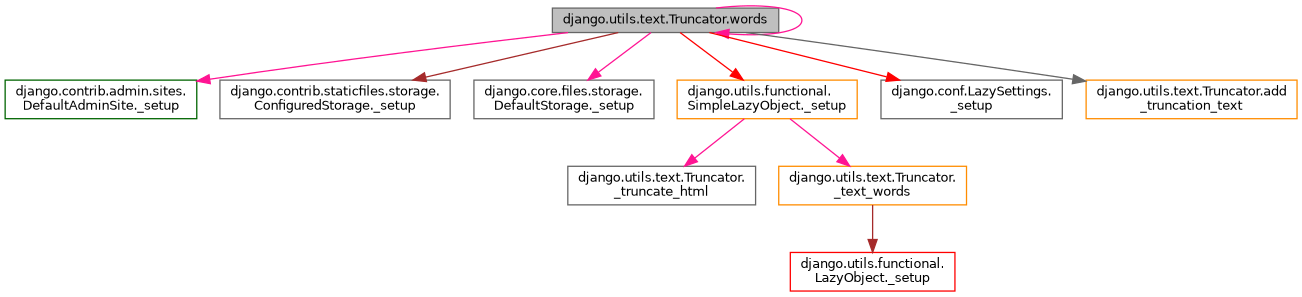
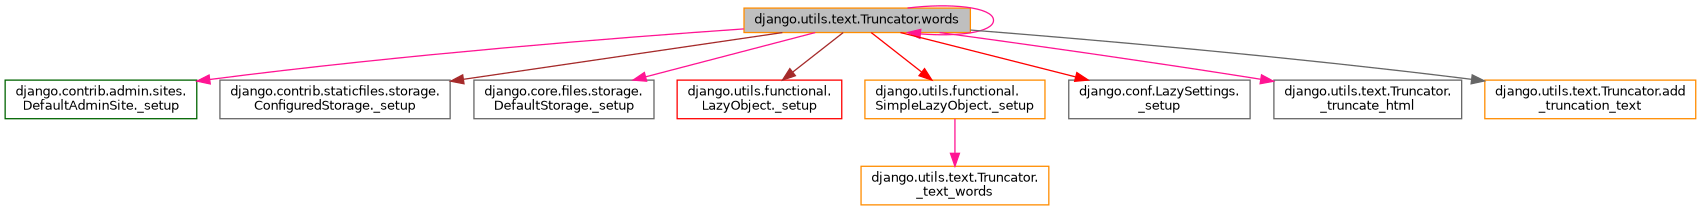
node "django.utils.text.Truncator.words": color gray40 -> darkorange
edge "django.utils.functional. SimpleLazyObject._setup" -> "django.utils.text.Truncator. _truncate_html": now "django.utils.text.Truncator.words" -> "django.utils.text.Truncator. _truncate_html"
edge "django.utils.text.Truncator. _text_words" -> "django.utils.functional. LazyObject._setup": now "django.utils.text.Truncator.words" -> "django.utils.functional. LazyObject._setup"
